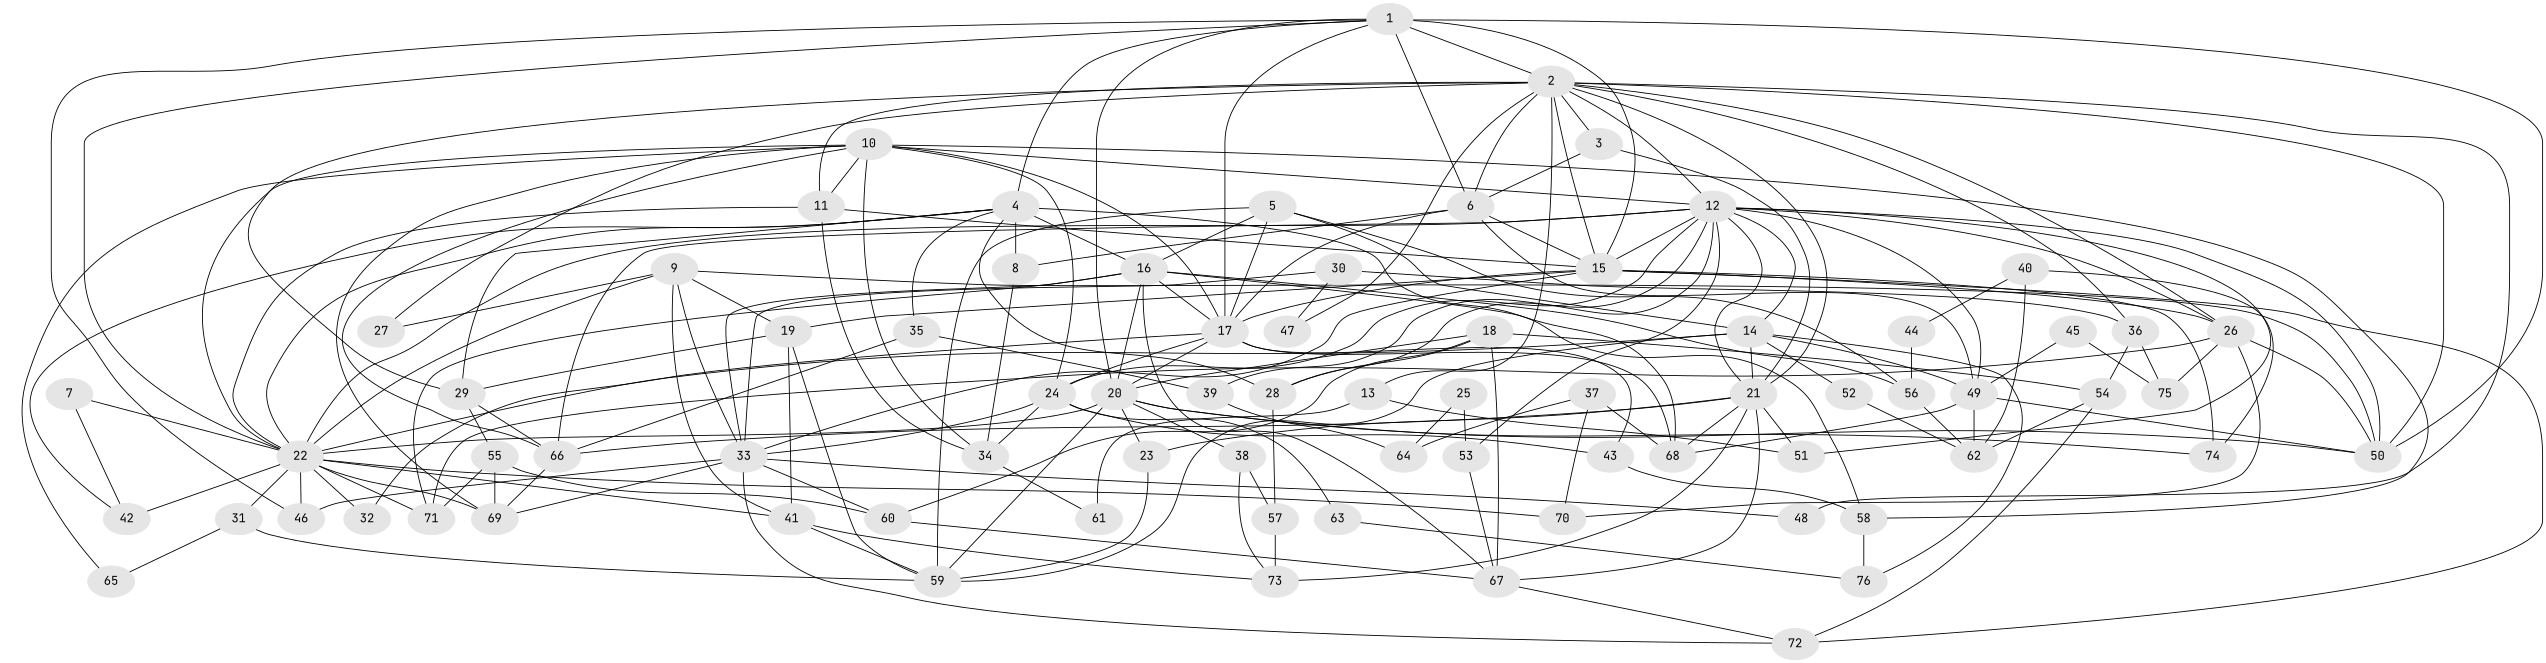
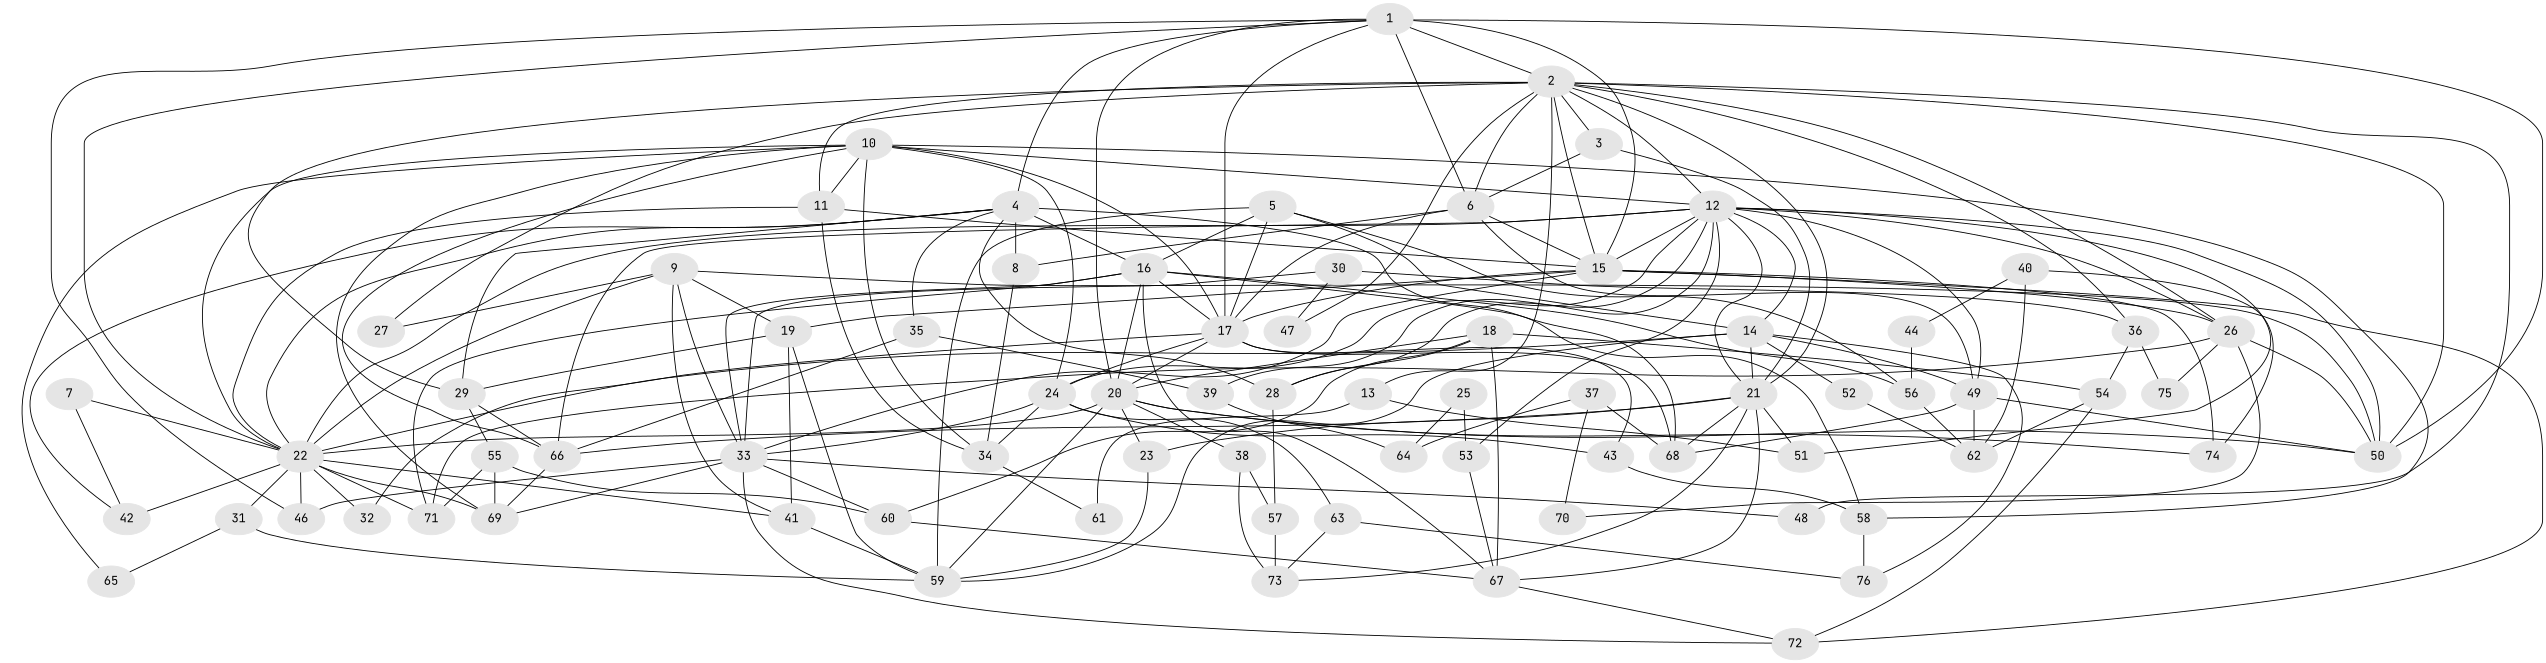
node "45": removed
edge "22" -- "70": removed
edge "41" -- "73": now "63" -- "73"
